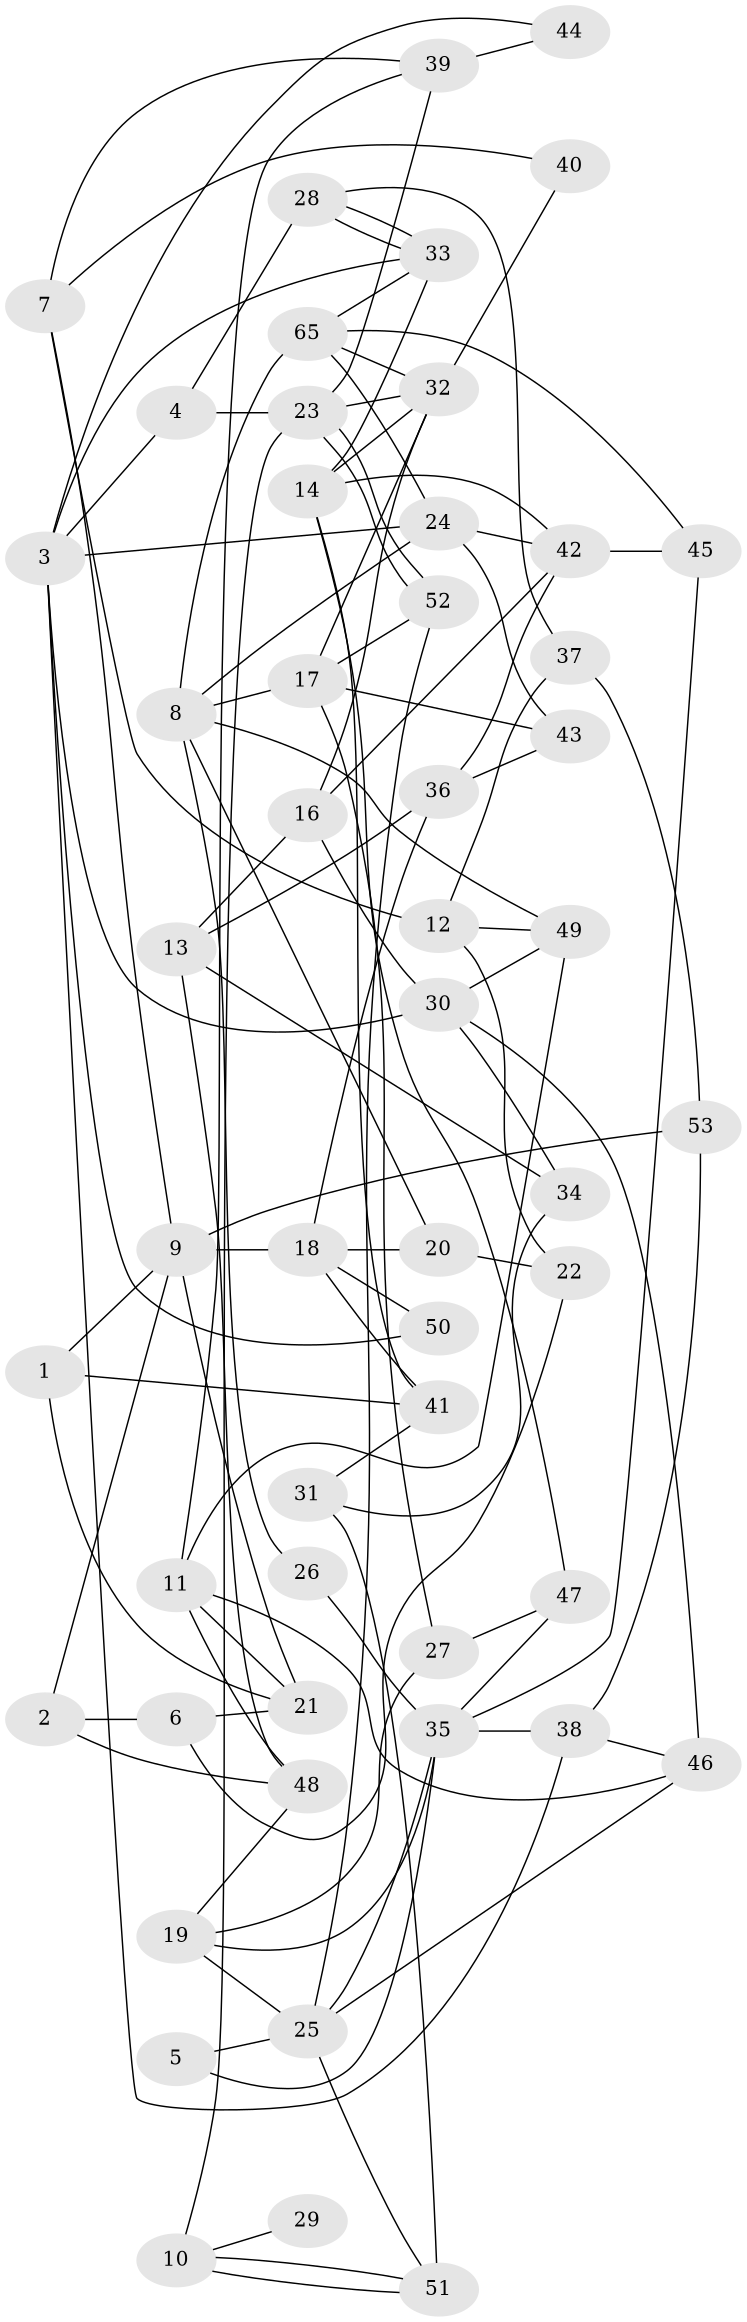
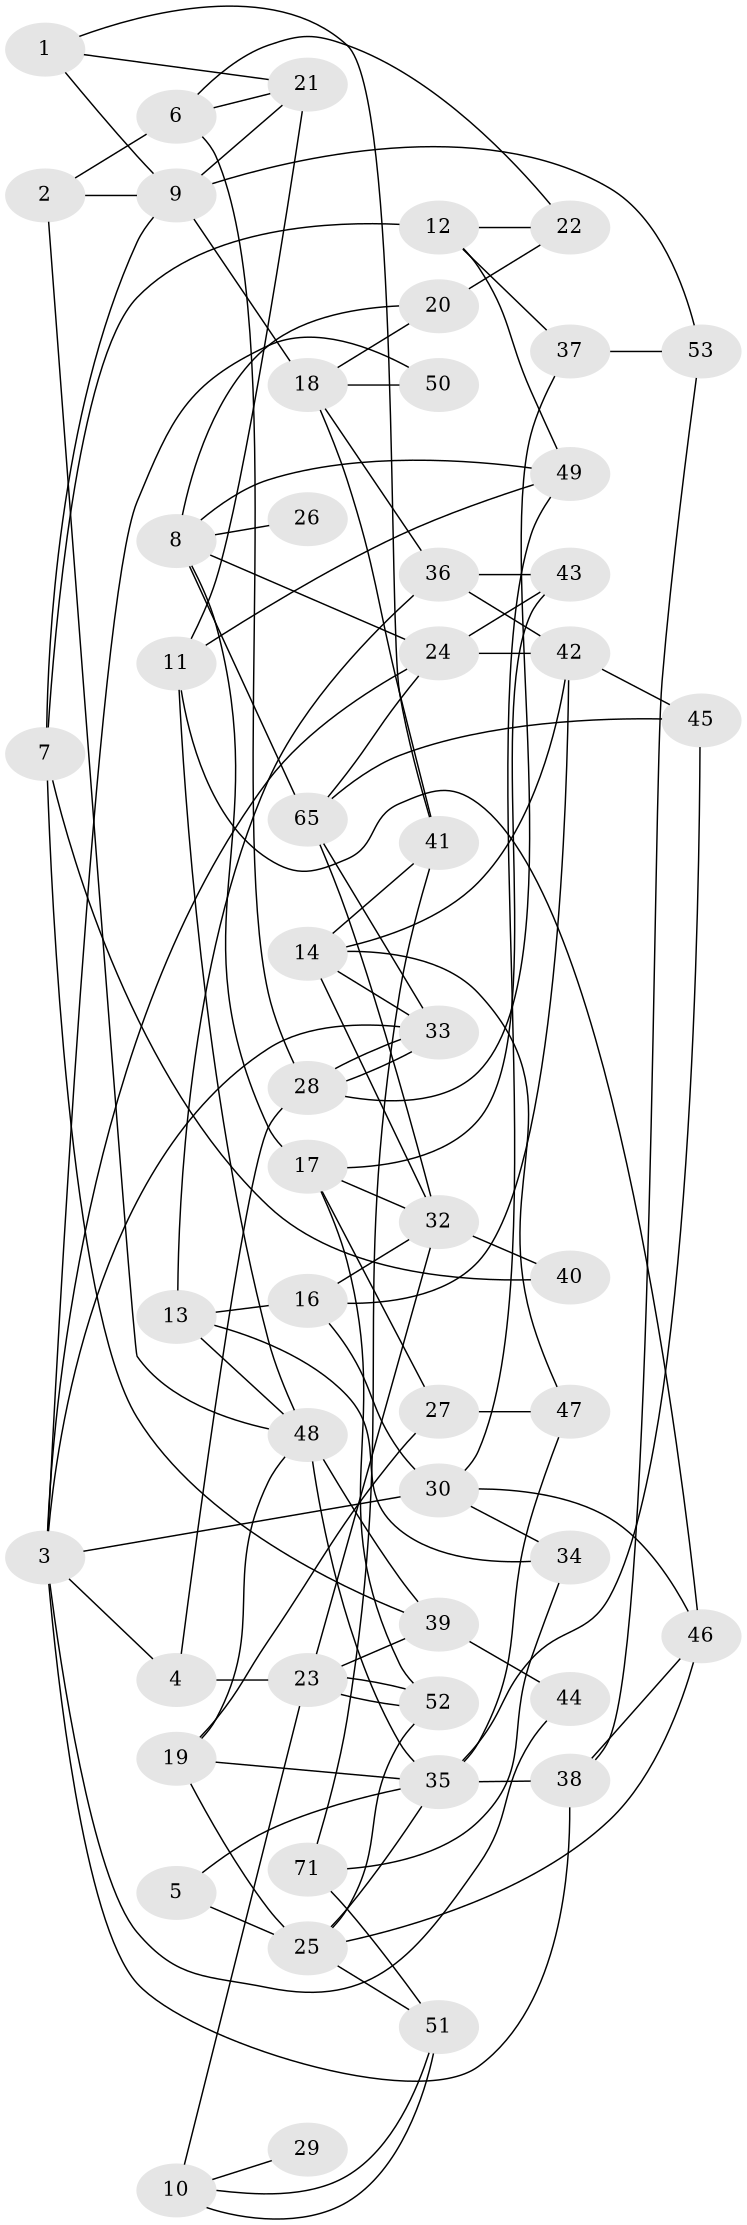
edge "6" -- "28": added
edge "39" -- "11": now "39" -- "48"
node "31": label "31" -> "71"
edge "26" -- "35": now "48" -- "35"
